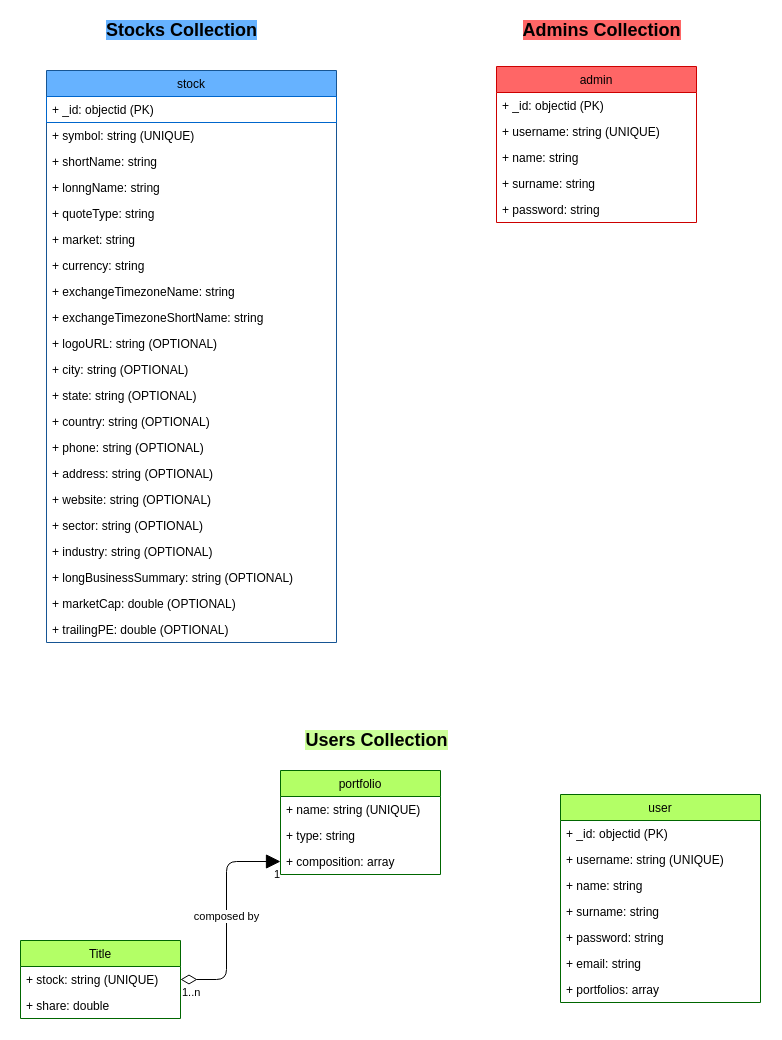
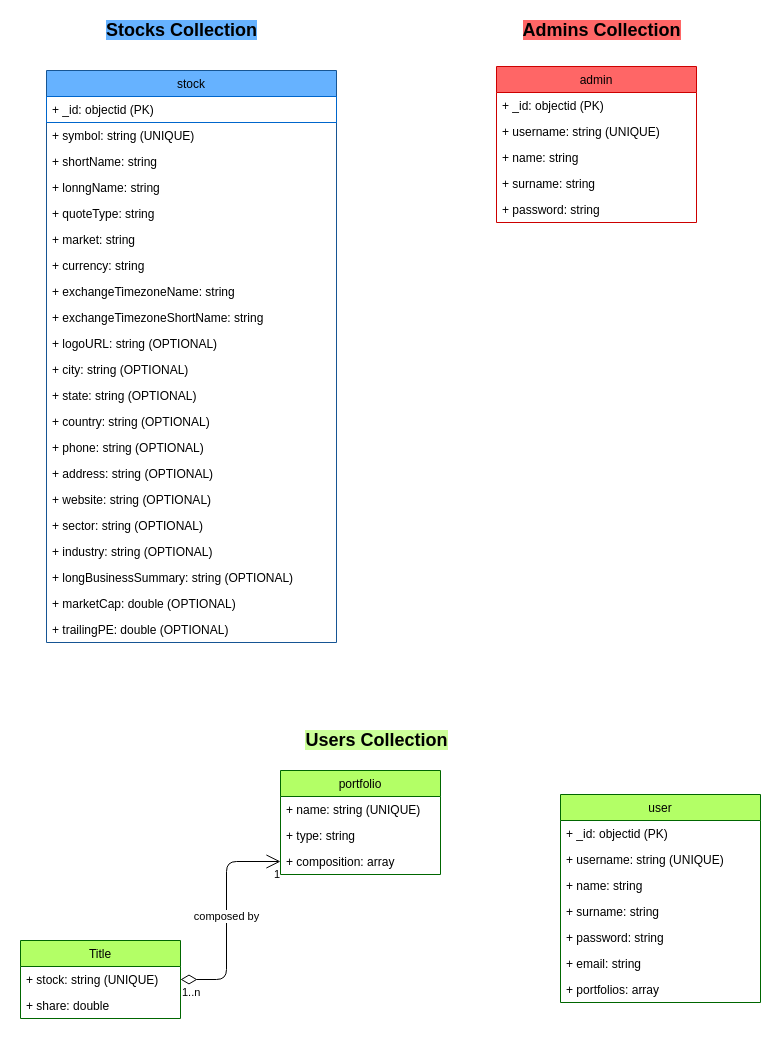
edge "+ composition: array" -- "+ stock: string (UNIQUE)": arrowhead block -> open
